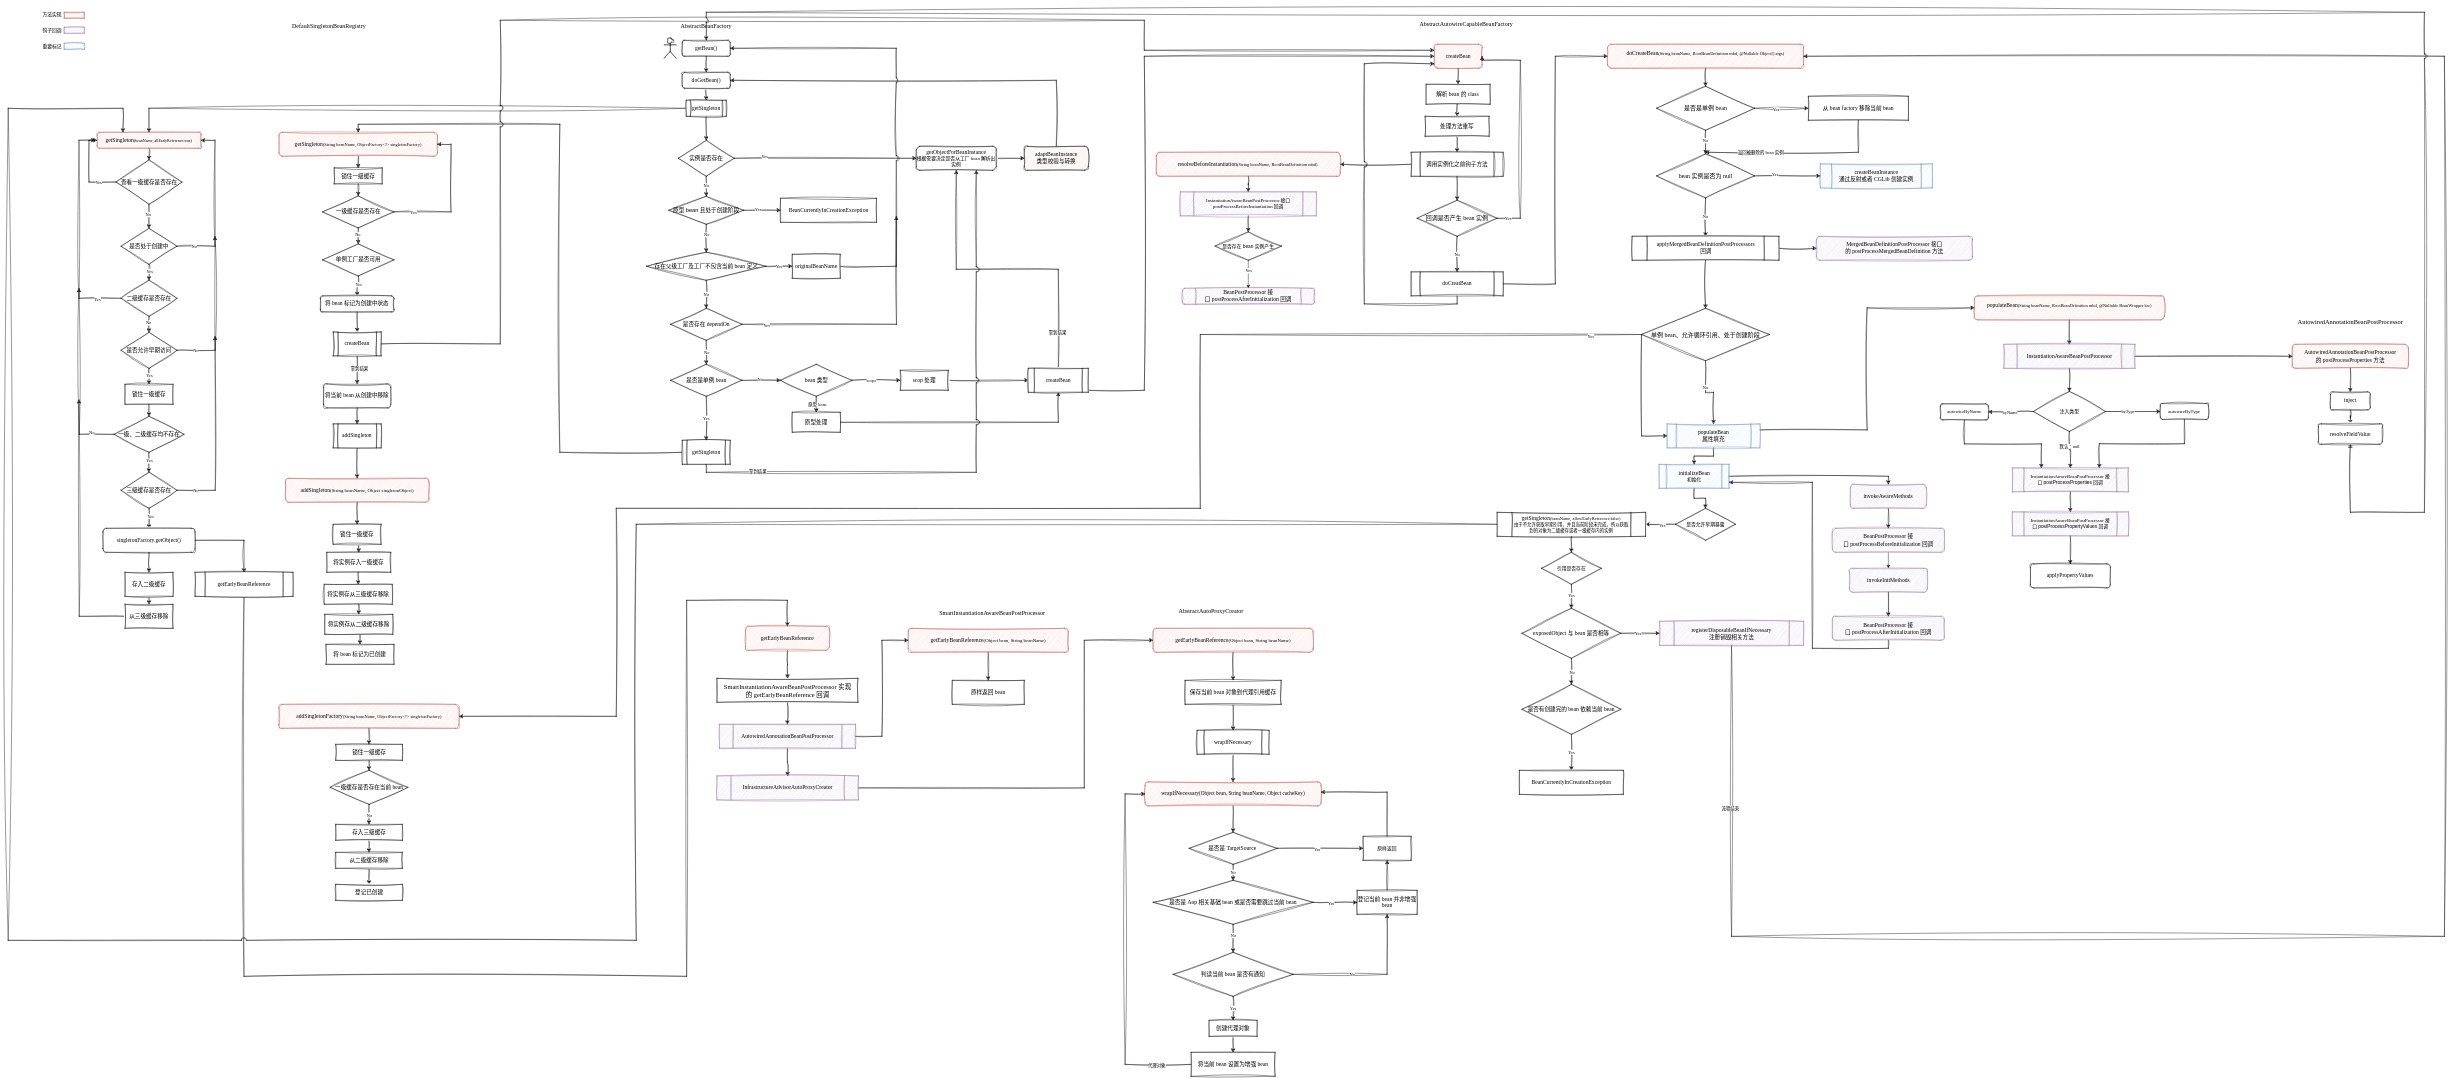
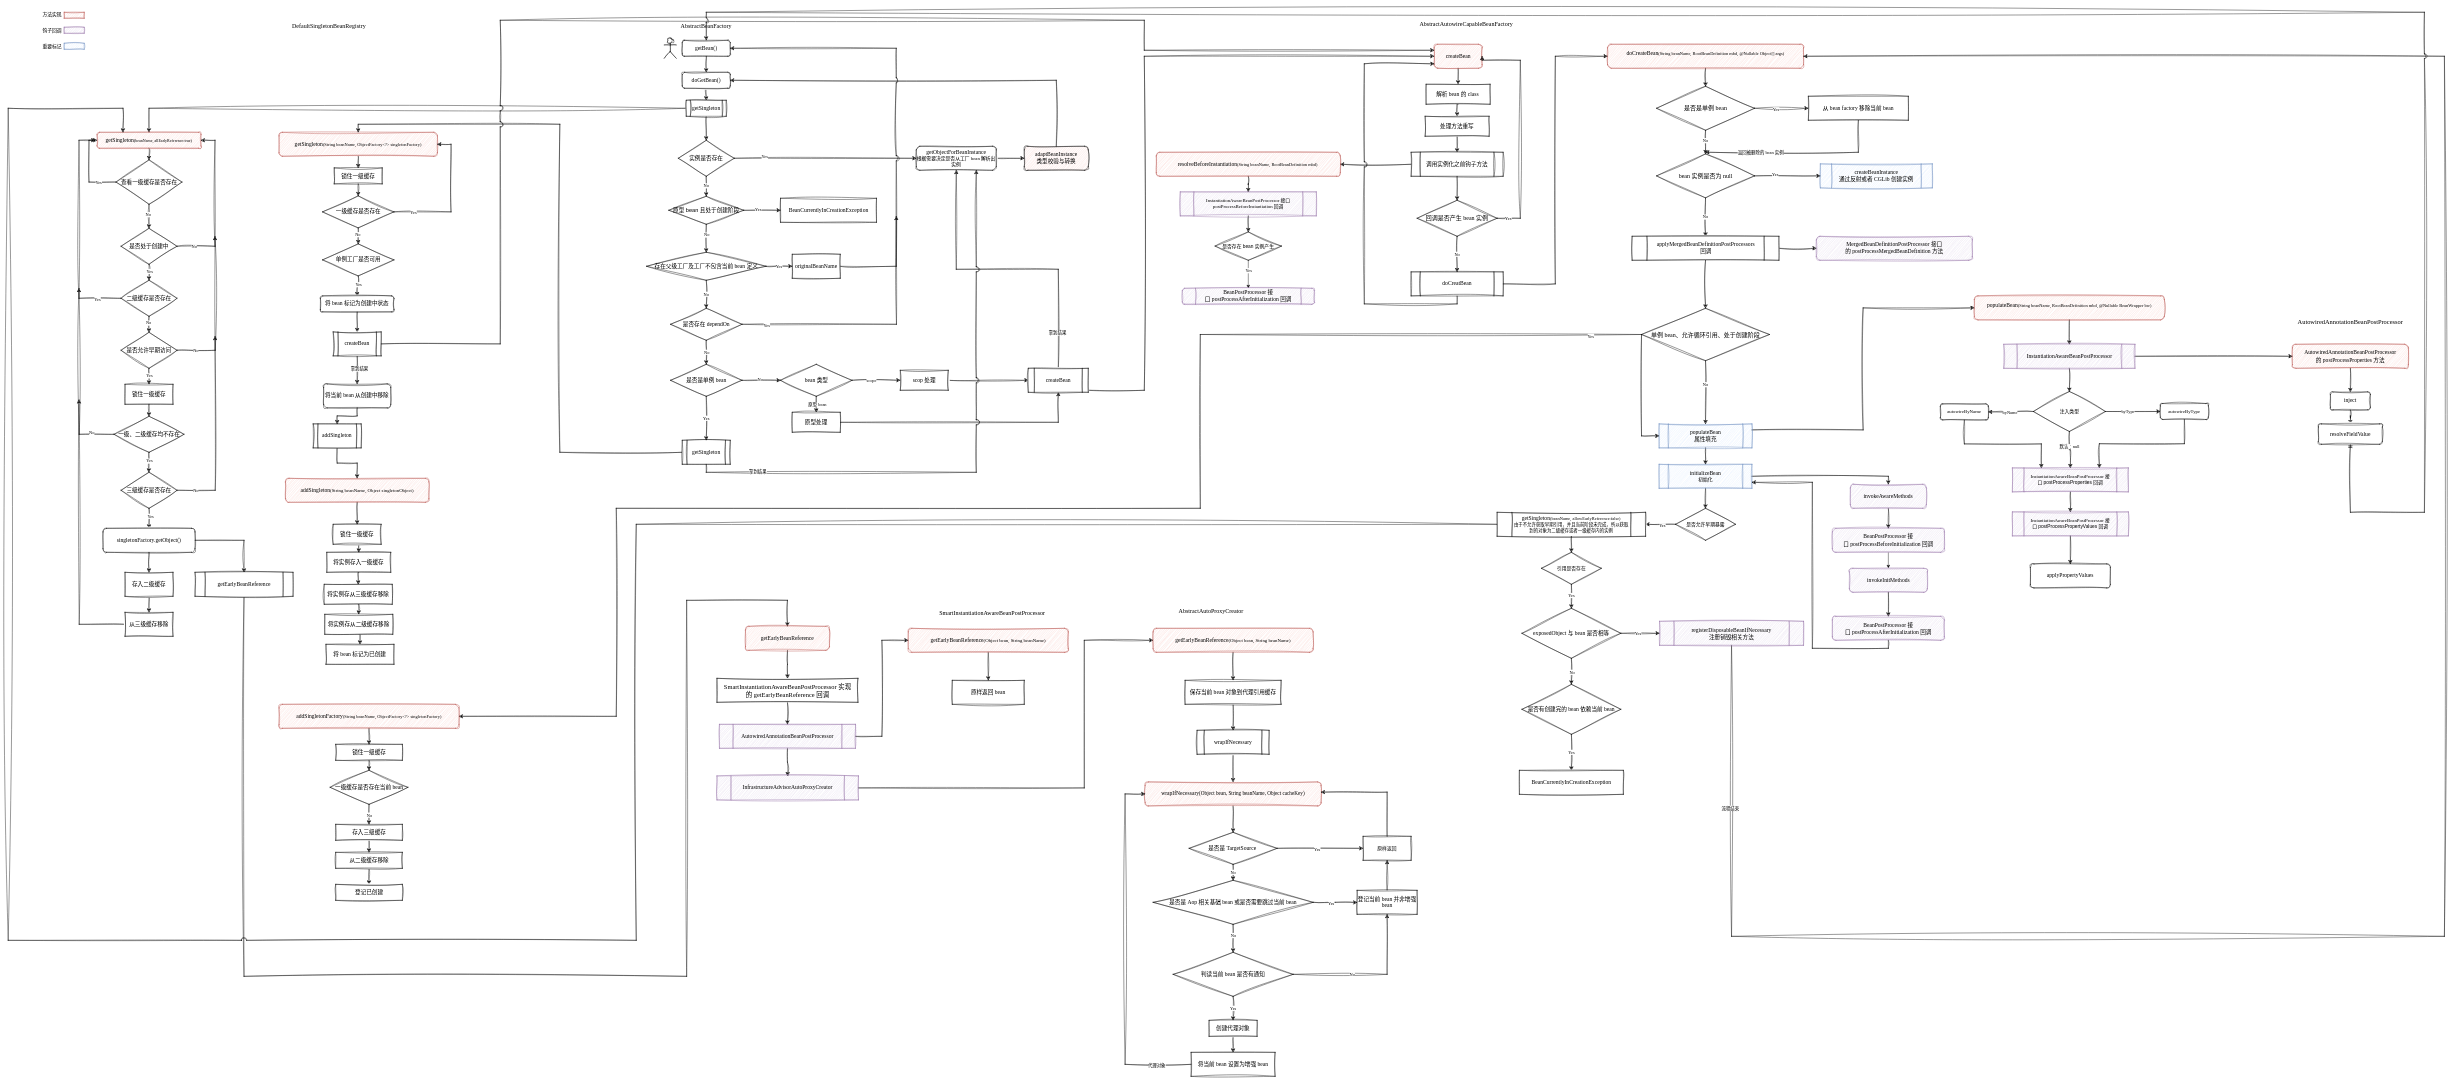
node "addSingleton": moved (357, 436) -> (337, 436)
node "populateBean 属性填充": moved (1713, 436) -> (1705, 436)
node "initializeBean 初始化": size 70x24 -> 93x24
node "从三级缓存移除": moved (149, 616) -> (149, 624)
